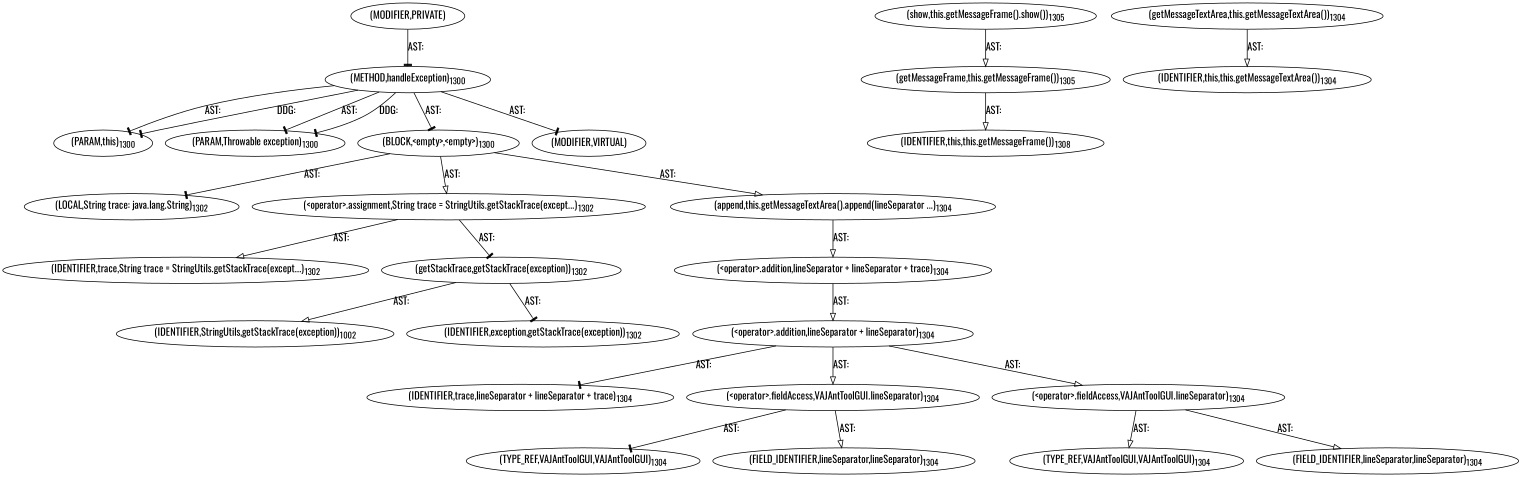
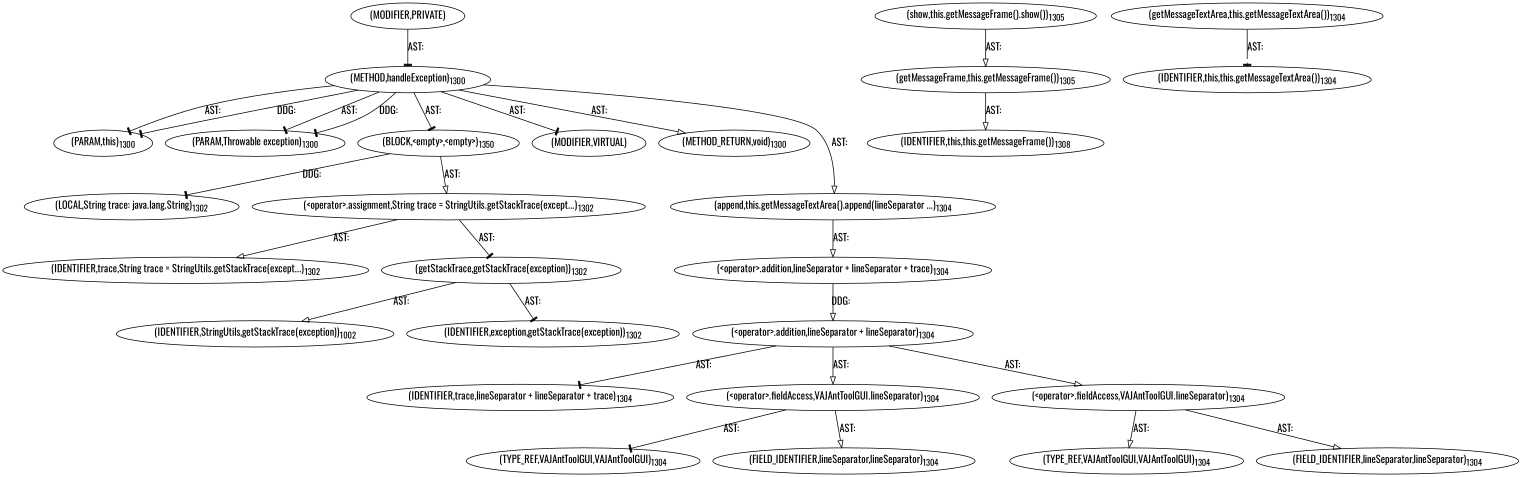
edge "(getMessageTextArea,this.getMessageTextArea())" -> "(IDENTIFIER,this,this.getMessageTextArea())": arrowhead onormal -> tee
node "(BLOCK,<empty>,<empty>)": text "1300" -> "1350"
node "(METHOD_RETURN,void)": added
edge "(BLOCK,<empty>,<empty>)" -> "(append,this.getMessageTextArea().append(lineSeparator ...)": now "(METHOD,handleException)" -> "(append,this.getMessageTextArea().append(lineSeparator ...)"
edge "(BLOCK,<empty>,<empty>)" -> "(LOCAL,String trace: java.lang.String)": label "AST: " -> "DDG: "
edge "(<operator>.addition,lineSeparator + lineSeparator + trace)" -> "(<operator>.addition,lineSeparator + lineSeparator)": label "AST: " -> "DDG: "
